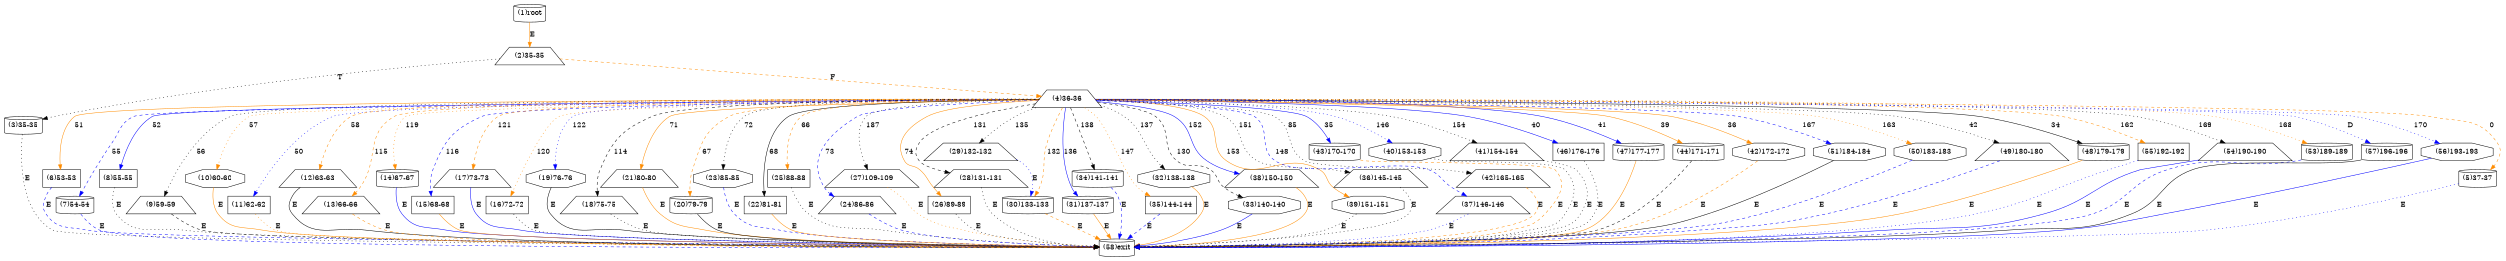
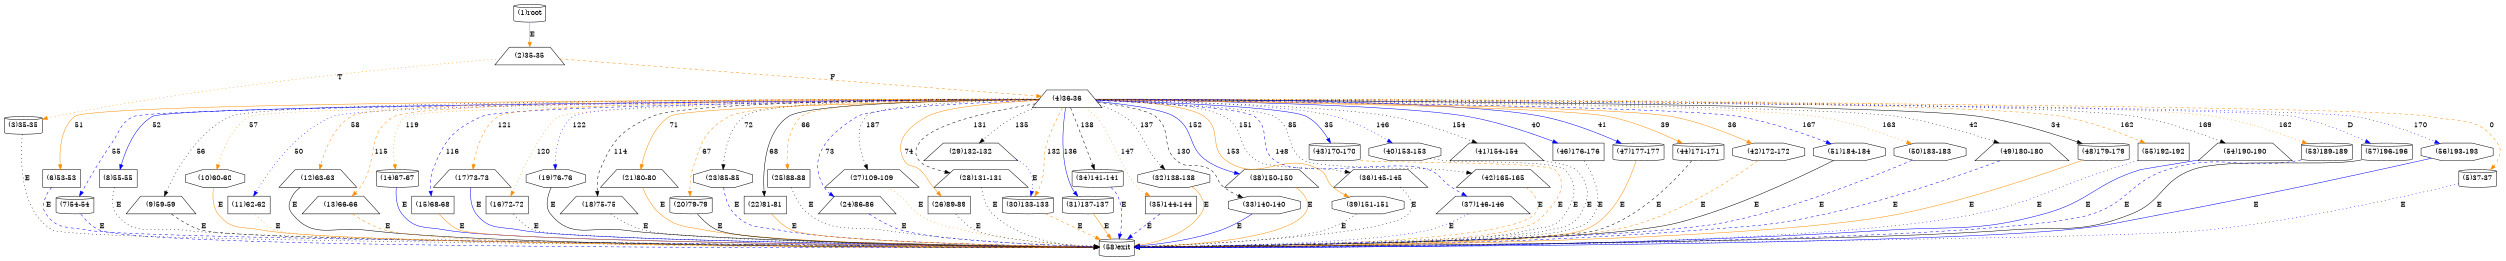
edge "(2)35-35" -> "(3)35-35": color black -> darkorange
edge "(4)36-36" -> "(53)189-189": label "168" -> "162"
